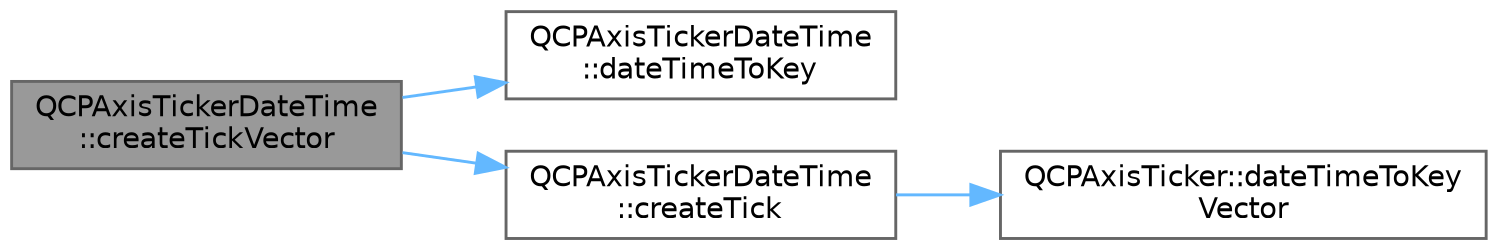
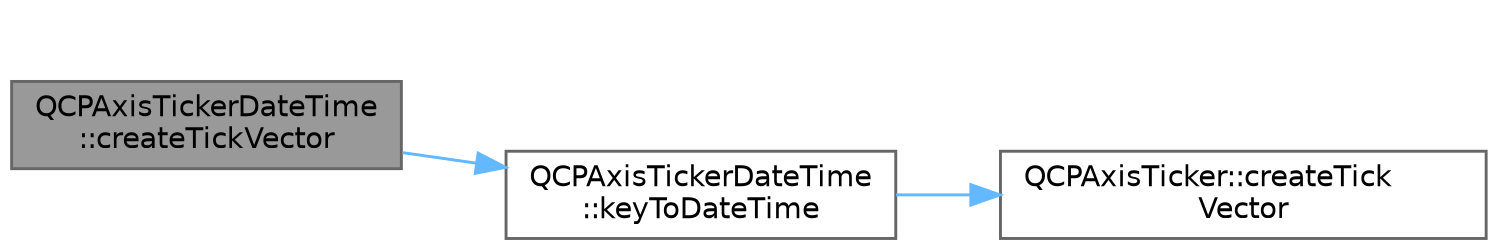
node "QCPAxisTickerDateTime ::dateTimeToKey": removed
node "QCPAxisTickerDateTime ::createTick": label "QCPAxisTickerDateTime ::createTick" -> "QCPAxisTickerDateTime ::keyToDateTime"
node "QCPAxisTicker::dateTimeToKey Vector": label "QCPAxisTicker::dateTimeToKey Vector" -> "QCPAxisTicker::createTick Vector"
